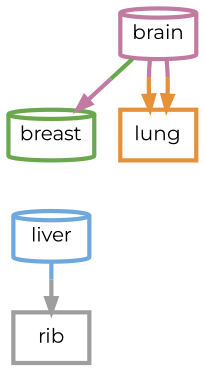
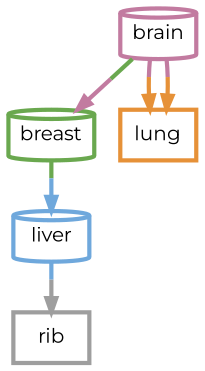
edge "breast" -> "liver": added
